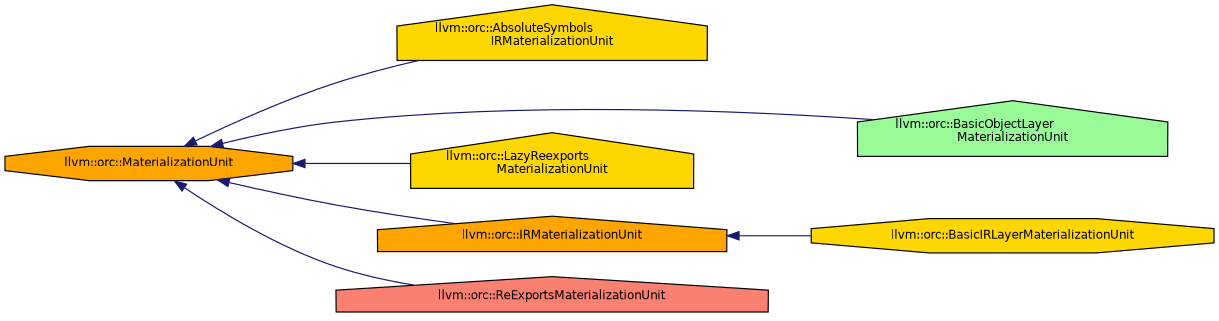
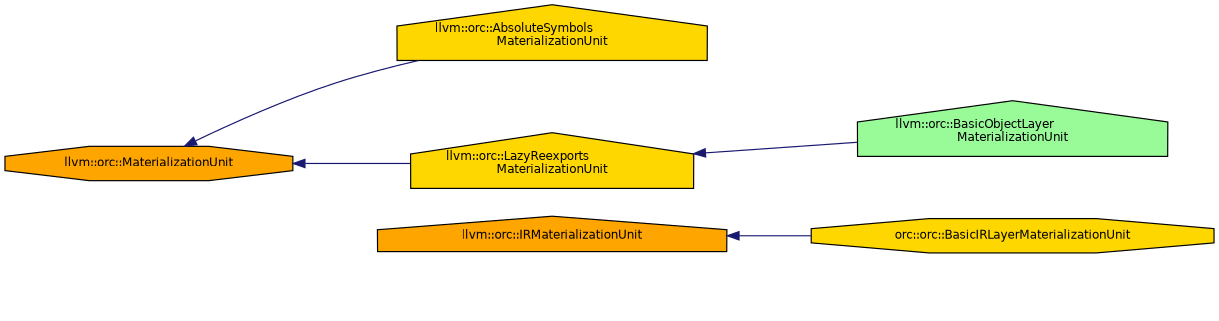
node "llvm::orc::AbsoluteSymbols IRMaterializationUnit": label "llvm::orc::AbsoluteSymbols IRMaterializationUnit" -> "llvm::orc::AbsoluteSymbols MaterializationUnit"
edge "llvm::orc::BasicObjectLayer MaterializationUnit" -> "llvm::orc::MaterializationUnit": now "llvm::orc::BasicObjectLayer MaterializationUnit" -> "llvm::orc::LazyReexports MaterializationUnit"
edge "llvm::orc::IRMaterializationUnit" -> "llvm::orc::MaterializationUnit": removed
node "llvm::orc::BasicIRLayerMaterializationUnit": label "llvm::orc::BasicIRLayerMaterializationUnit" -> "orc::orc::BasicIRLayerMaterializationUnit"
node "llvm::orc::ReExportsMaterializationUnit": removed
